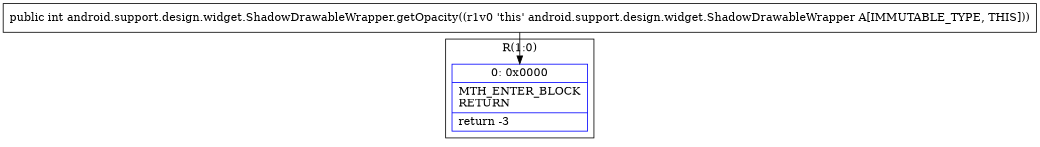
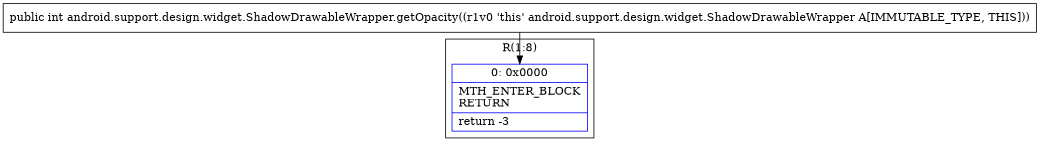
cluster "R(1:0)": label "R(1:0)" -> "R(1:8)"
